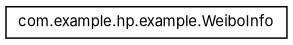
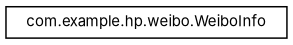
node "com.example.hp.example.WeiboInfo": label "com.example.hp.example.WeiboInfo" -> "com.example.hp.weibo.WeiboInfo"
